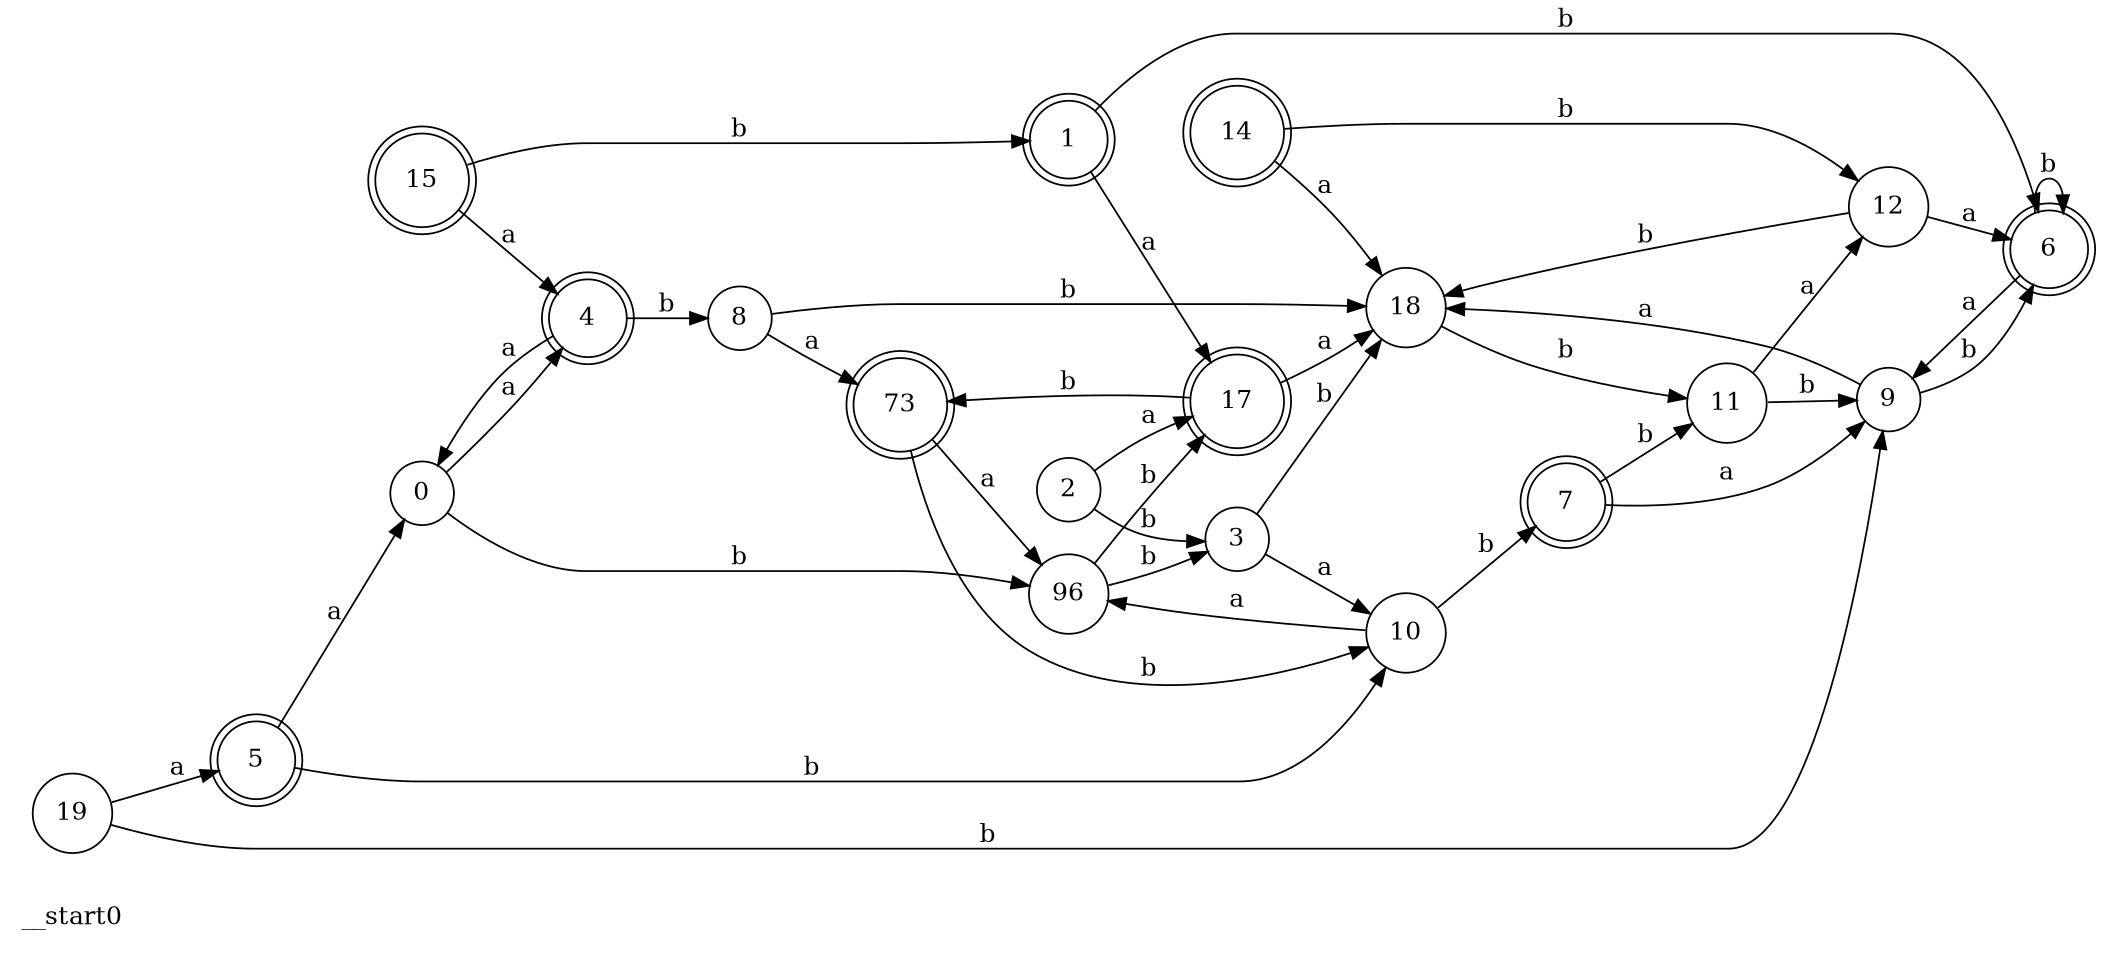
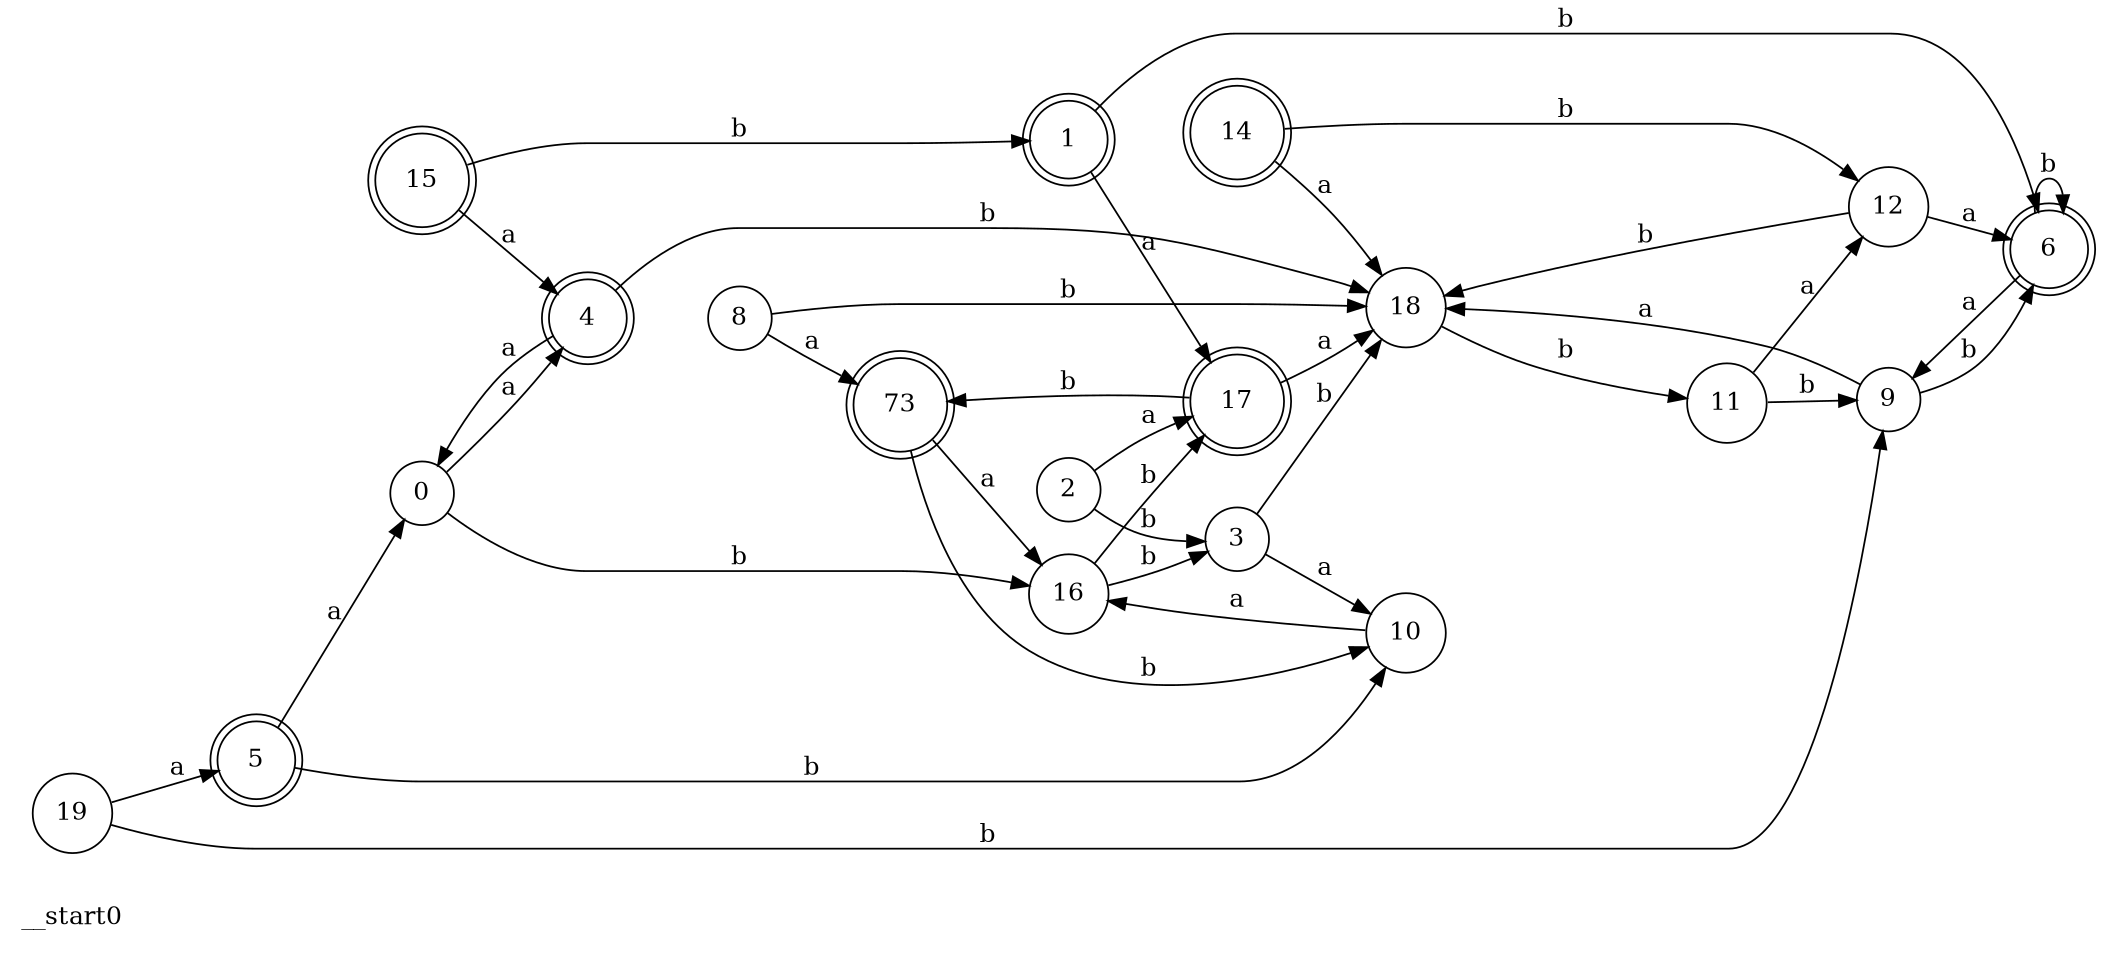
edge "4" -> "8": now "4" -> "18"
node "7": removed
node "96": label "96" -> "16"
